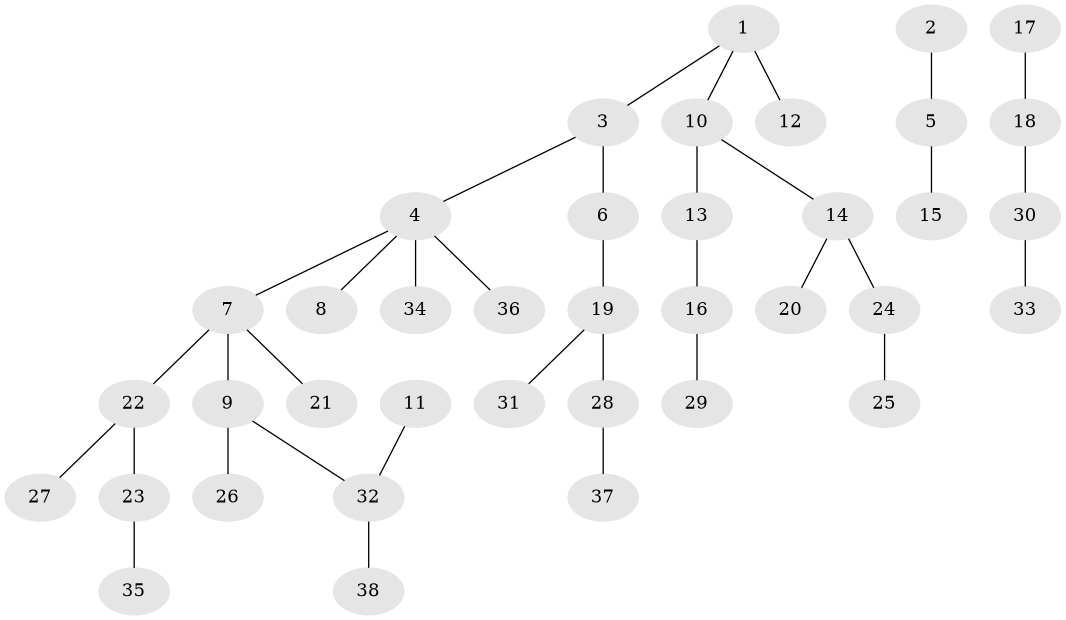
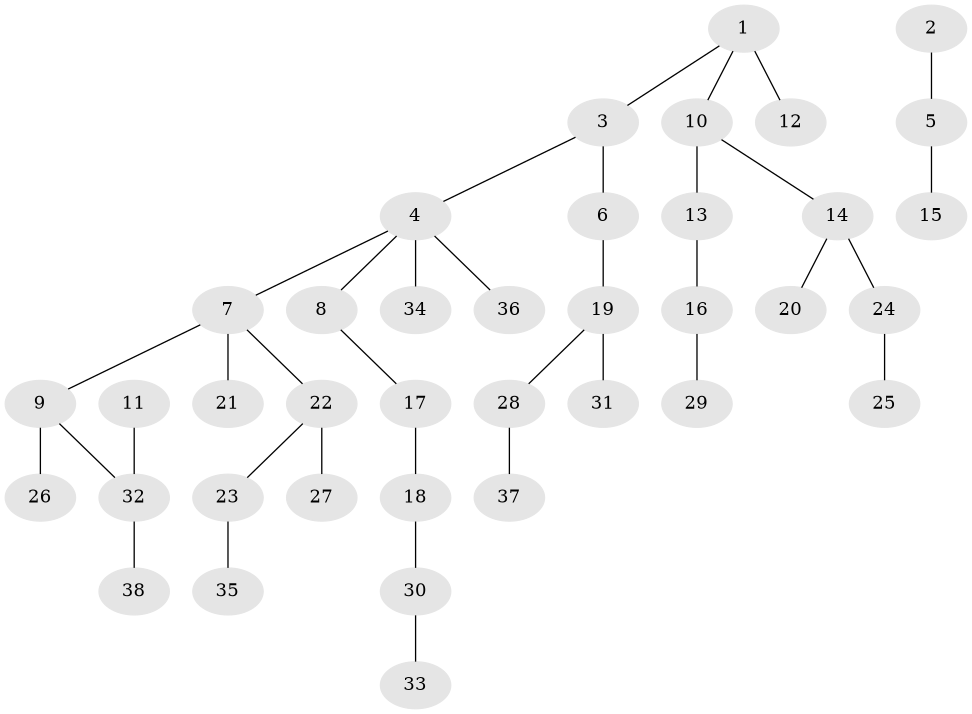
edge "8" -- "17": added
